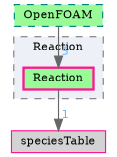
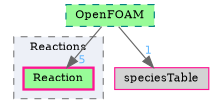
cluster "Reaction": label "Reaction" -> "Reactions"
edge "Reaction" -> "speciesTable": now "OpenFOAM" -> "speciesTable"
